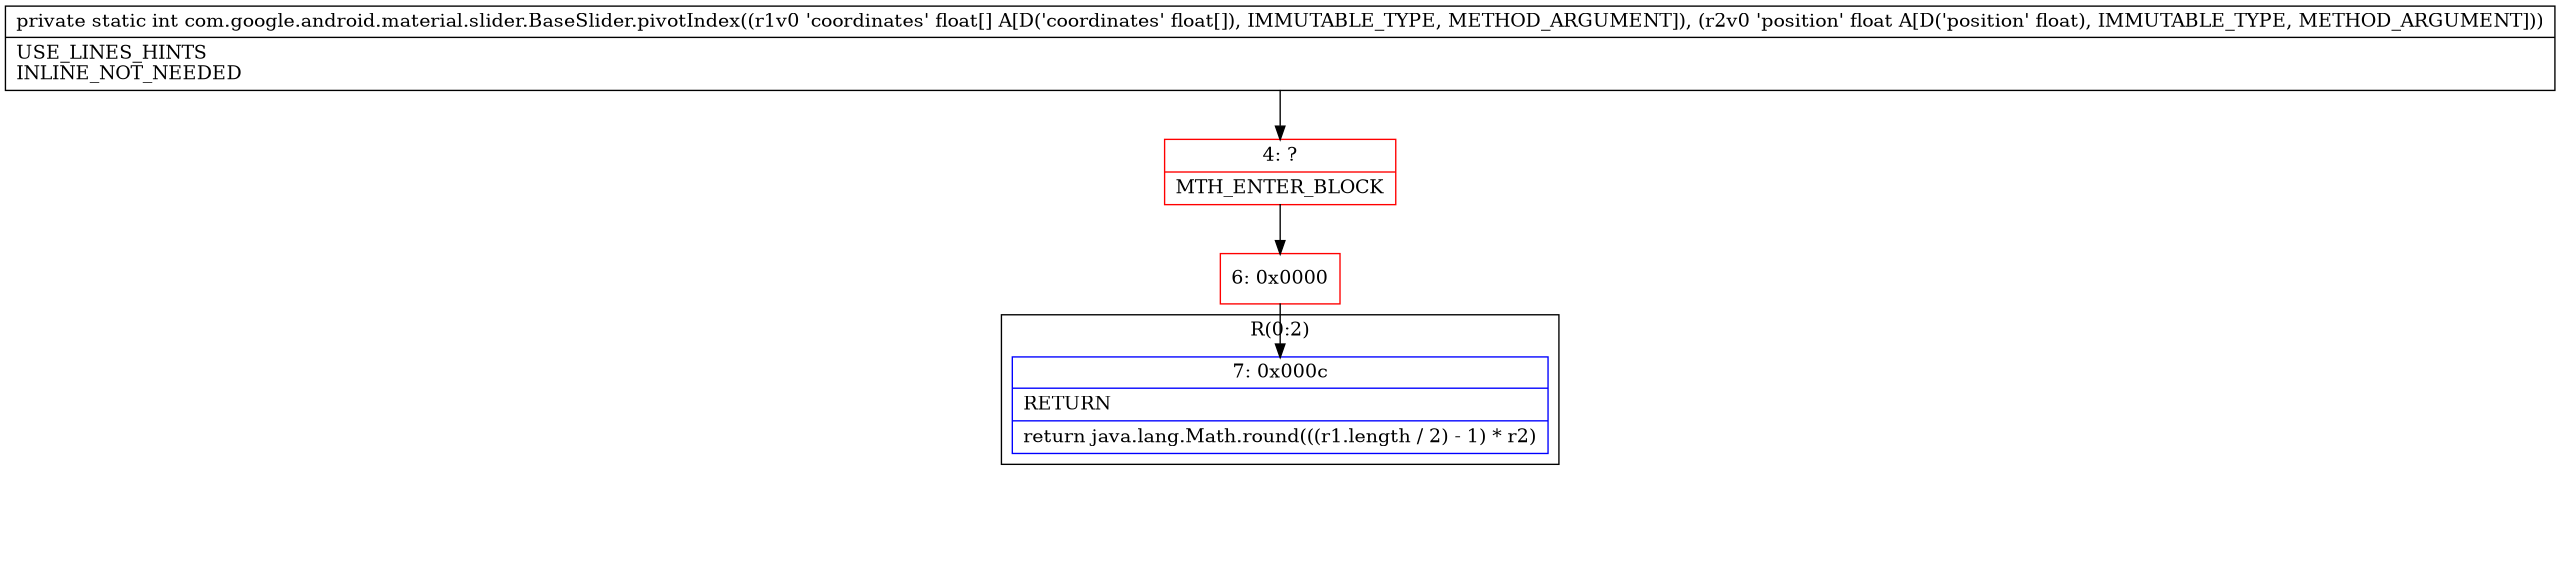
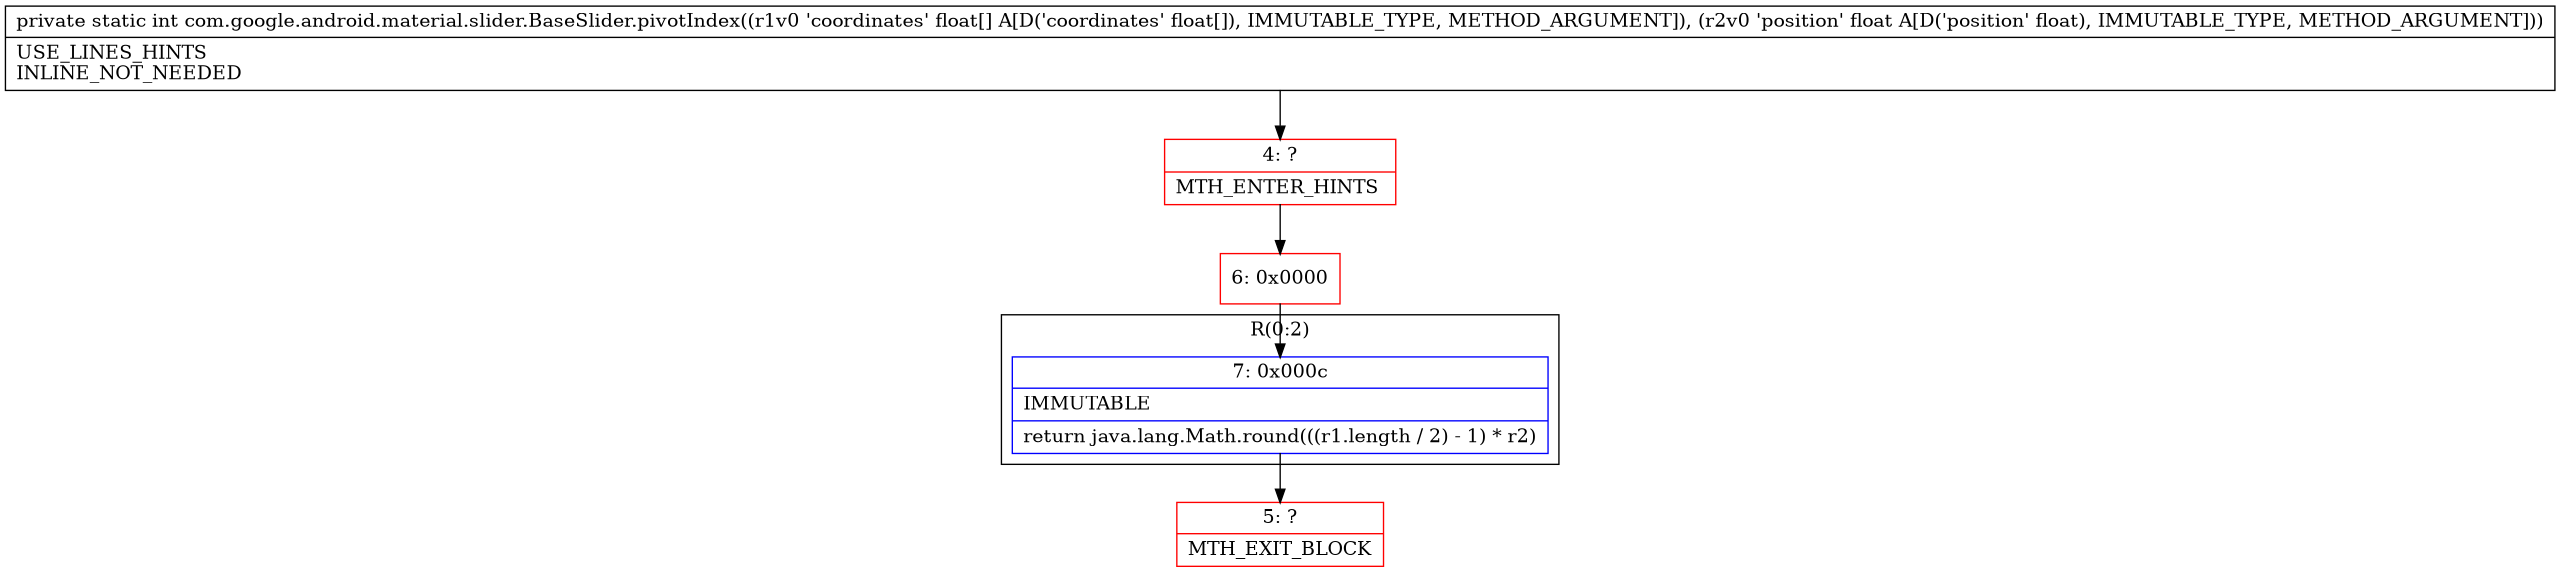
node "4: ?": text "MTH_ENTER_BLOCK" -> "MTH_ENTER_HINTS"
node "7: 0x000c": text "RETURN" -> "IMMUTABLE"
node "5: ?": added
